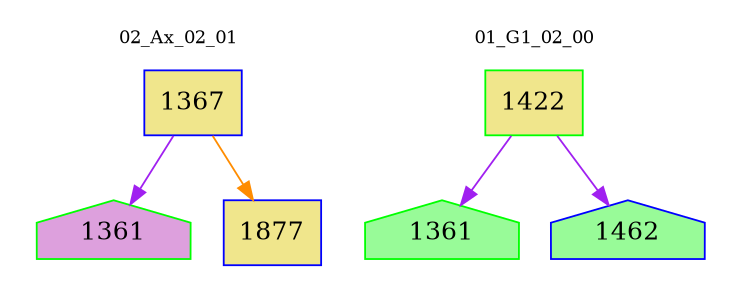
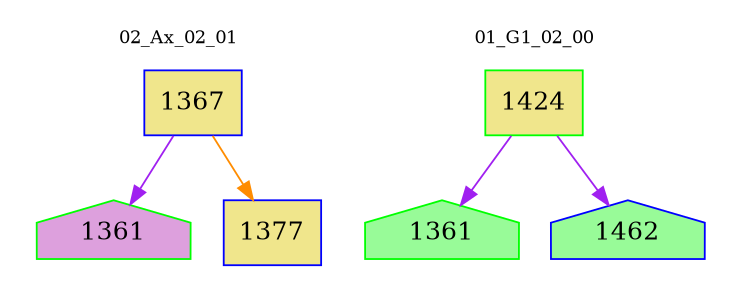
node "1422": label "1422" -> "1424"
node "1877": label "1877" -> "1377"
